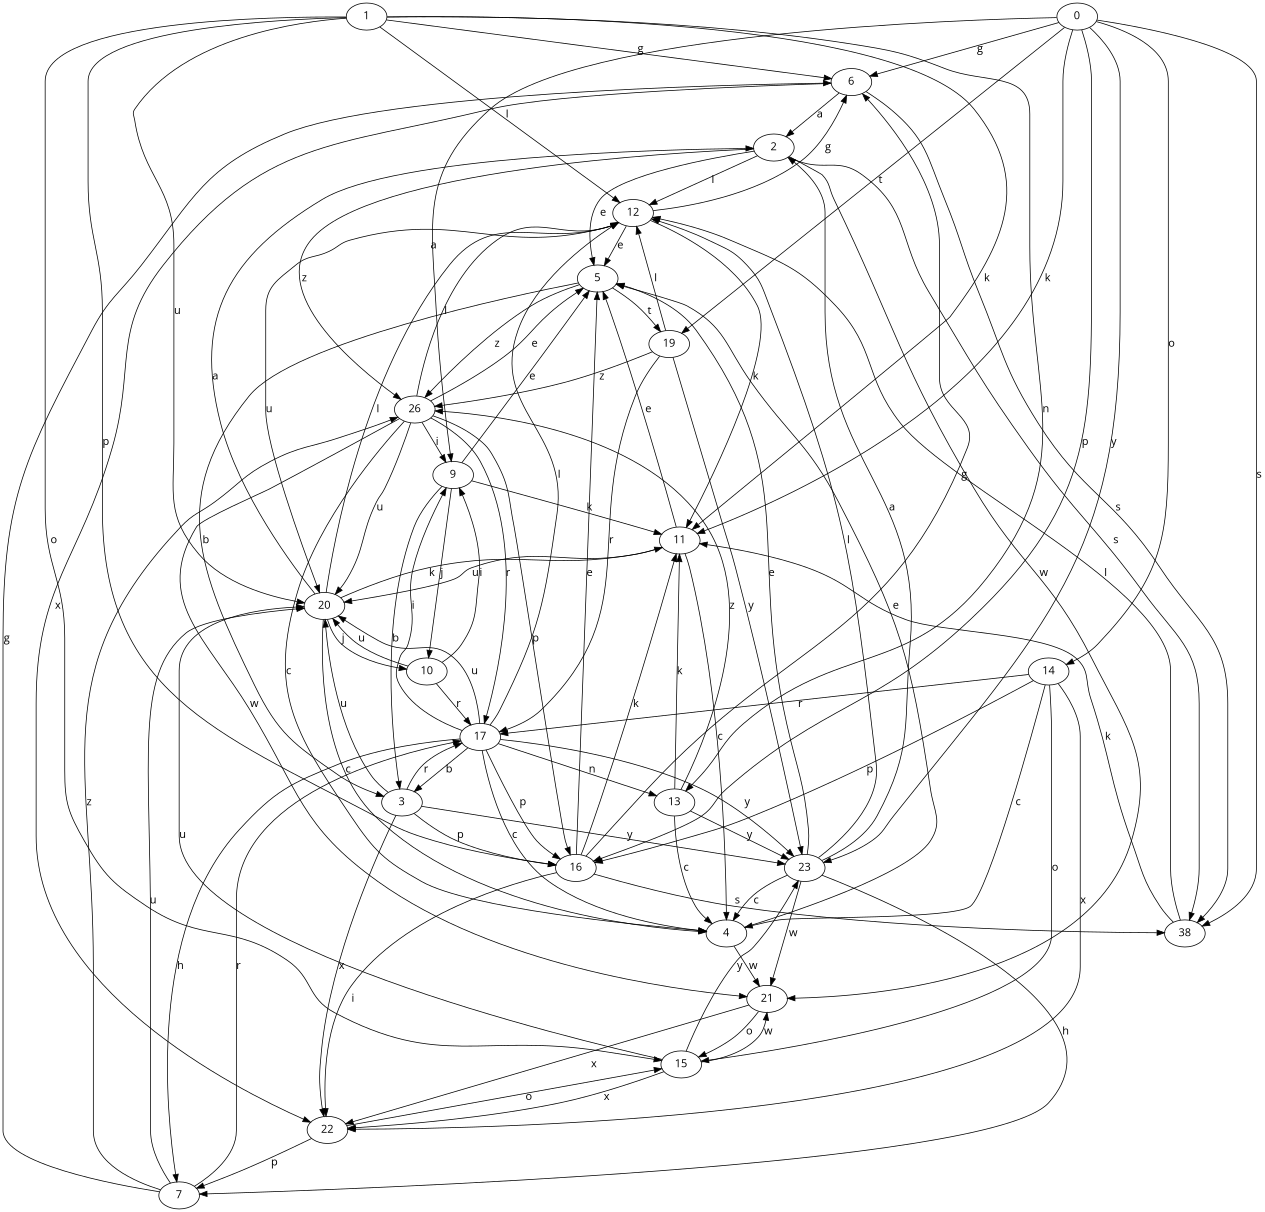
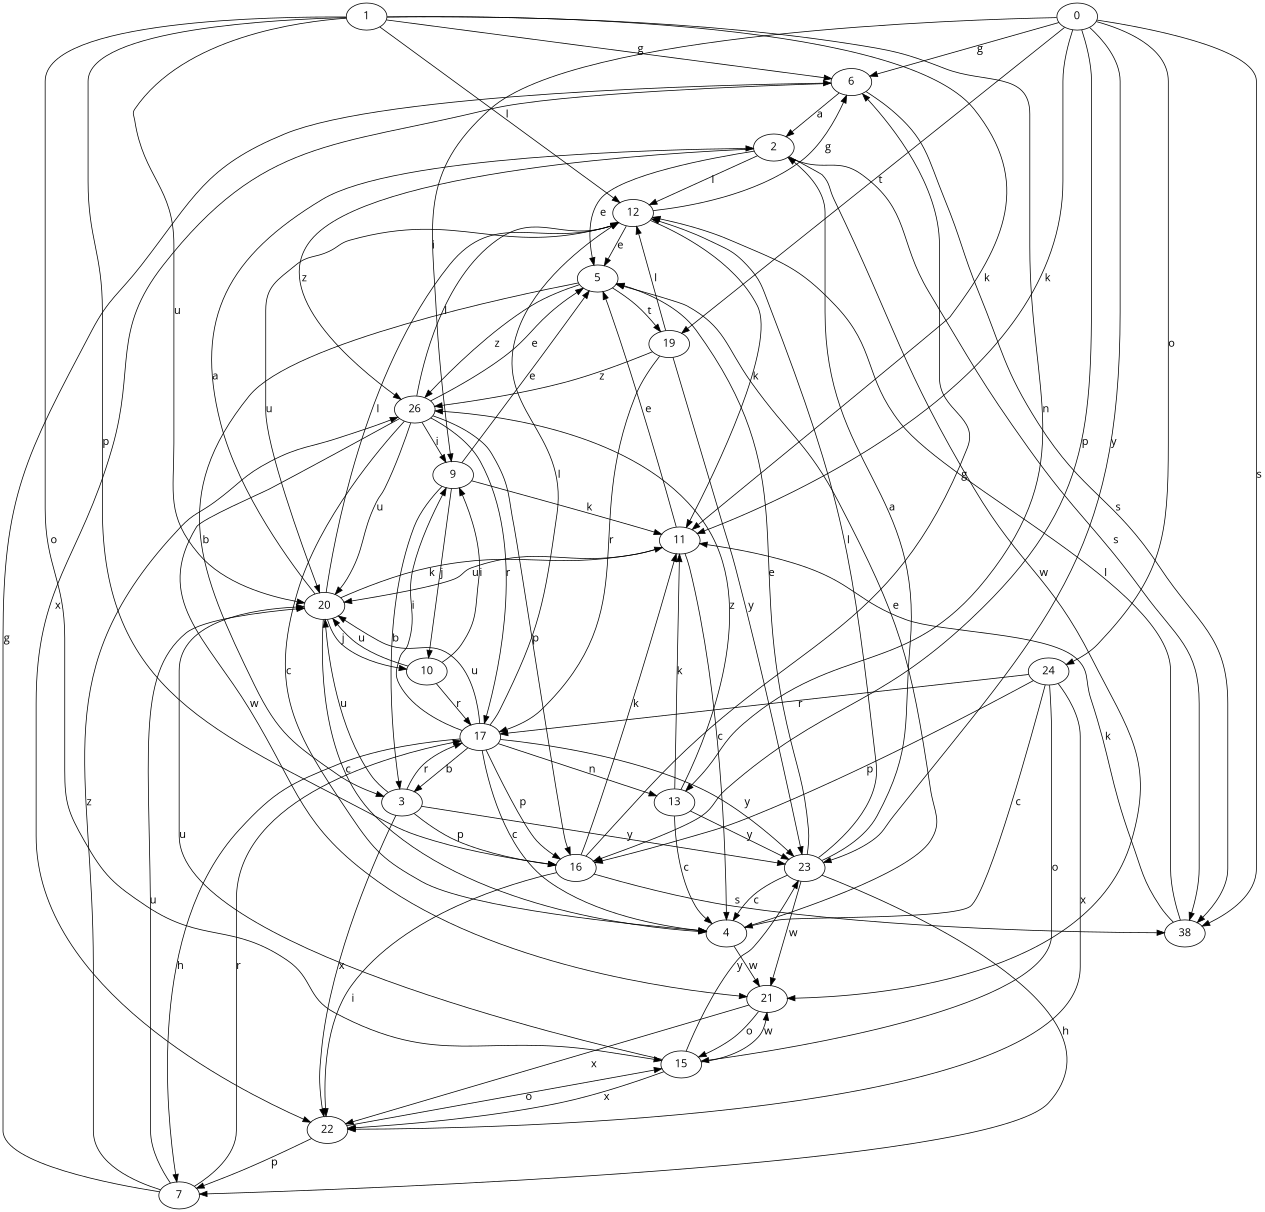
edge "0" -> "9": label "a" -> "i"
edge "16" -> "5": removed, label "e"
node "14": label "14" -> "24"
